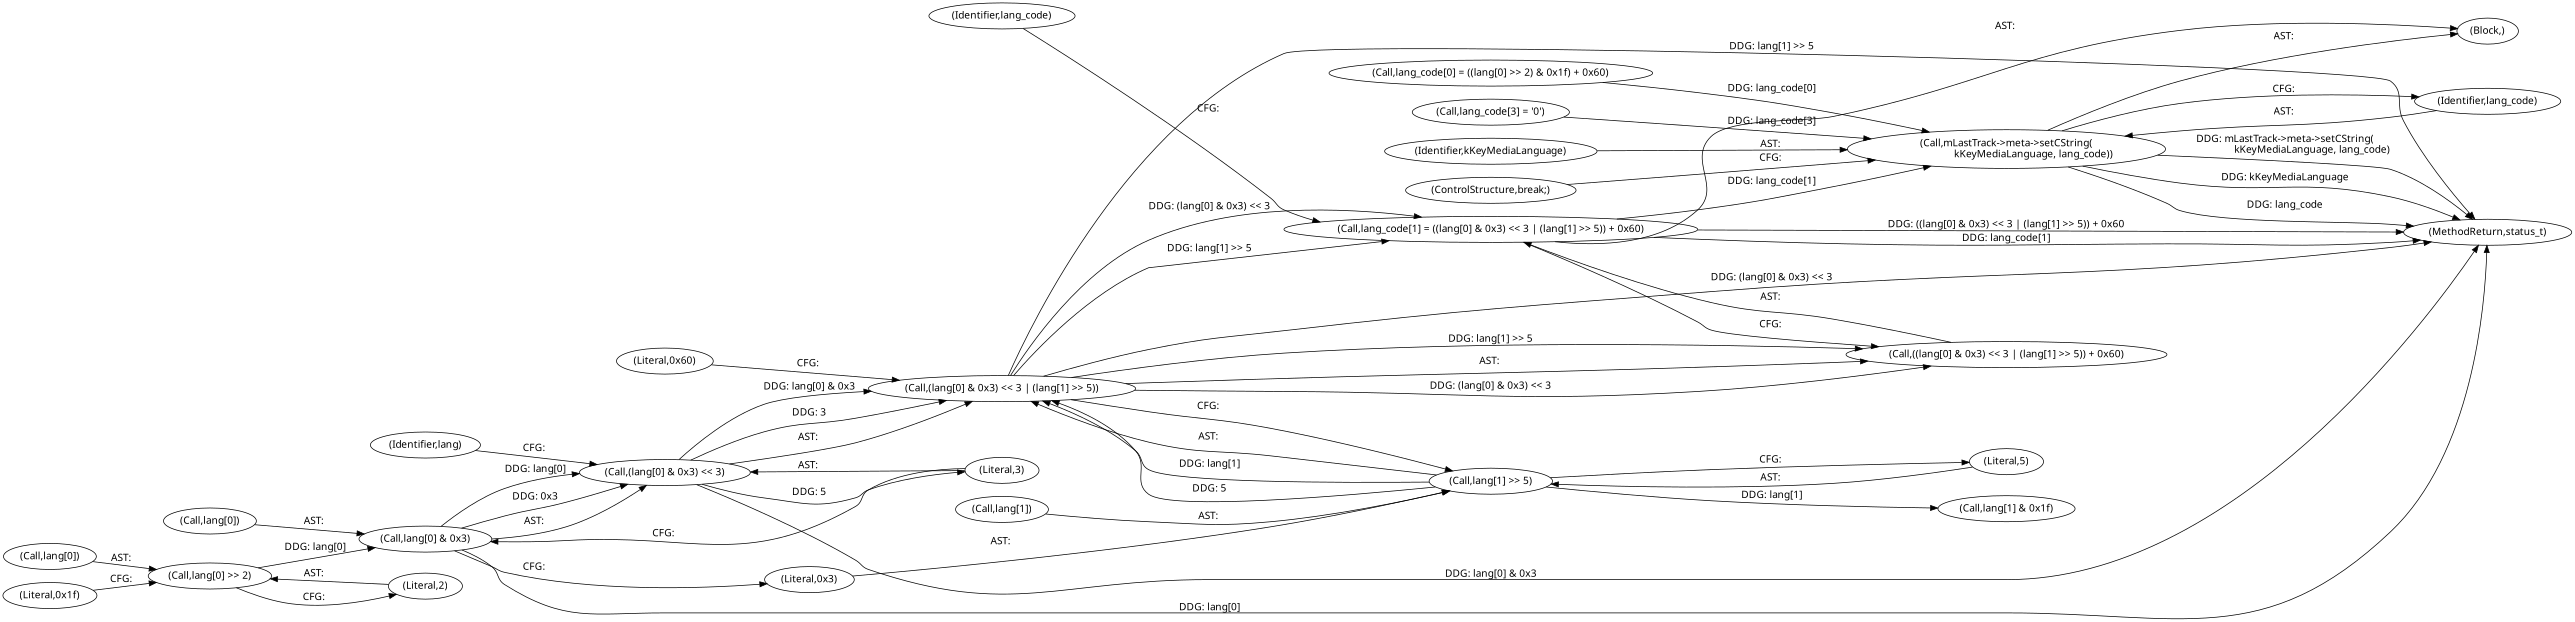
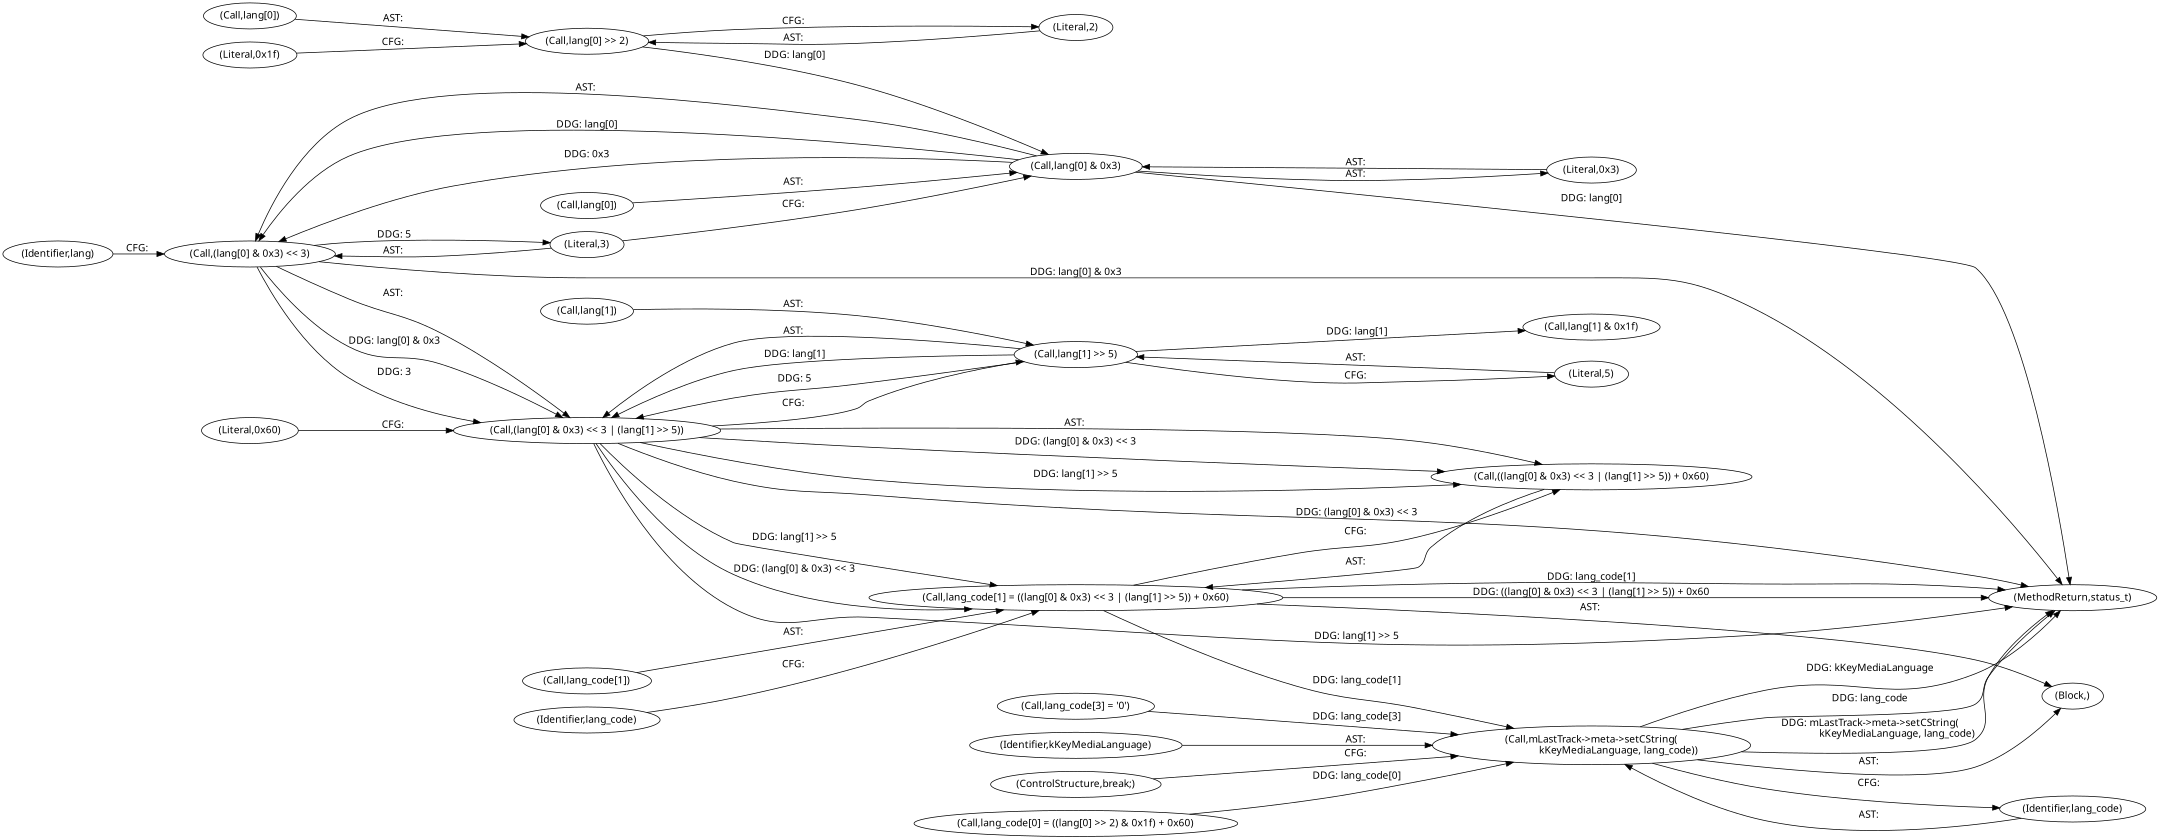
edge "(Literal,0x3)" -> "(Call,lang[1] >> 5)": now "(Literal,0x3)" -> "(Call,lang[0] & 0x3)"
edge "(Call,lang[0] & 0x3)" -> "(Literal,0x3)": label "CFG: " -> "AST: "
node "(Call,lang_code[1])": added
